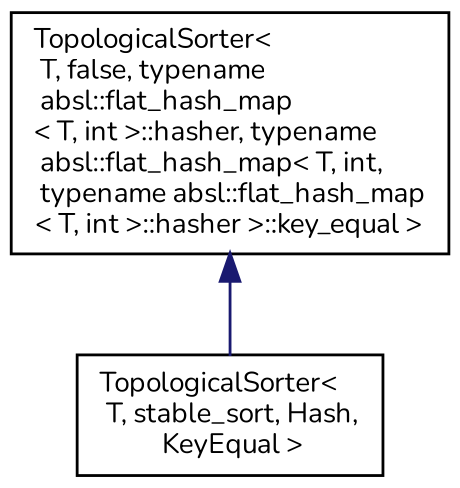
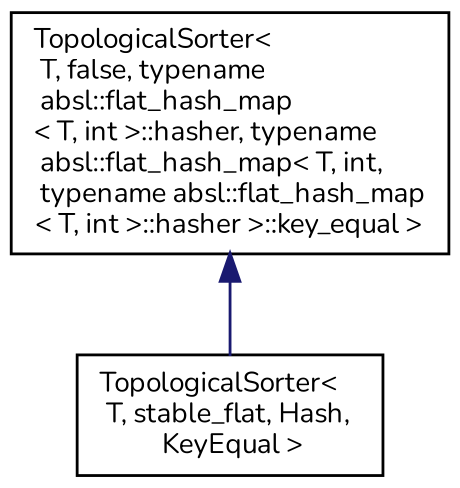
node "TopologicalSorter< T, stable_sort, Hash, KeyEqual >": label "TopologicalSorter< T, stable_sort, Hash, KeyEqual >" -> "TopologicalSorter< T, stable_flat, Hash, KeyEqual >"
